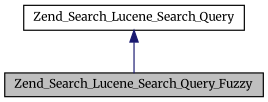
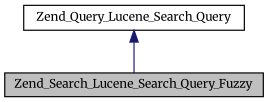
node "Zend_Search_Lucene_Search_Query": label "Zend_Search_Lucene_Search_Query" -> "Zend_Query_Lucene_Search_Query"
